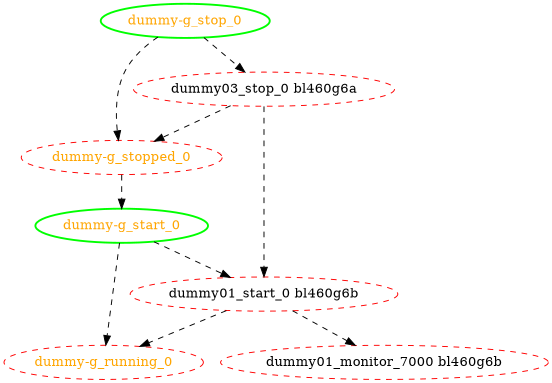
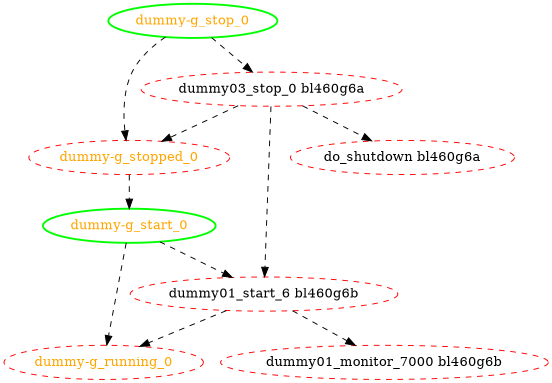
node "do_shutdown bl460g6a": added
node "dummy01_start_0 bl460g6b": label "dummy01_start_0 bl460g6b" -> "dummy01_start_6 bl460g6b"
